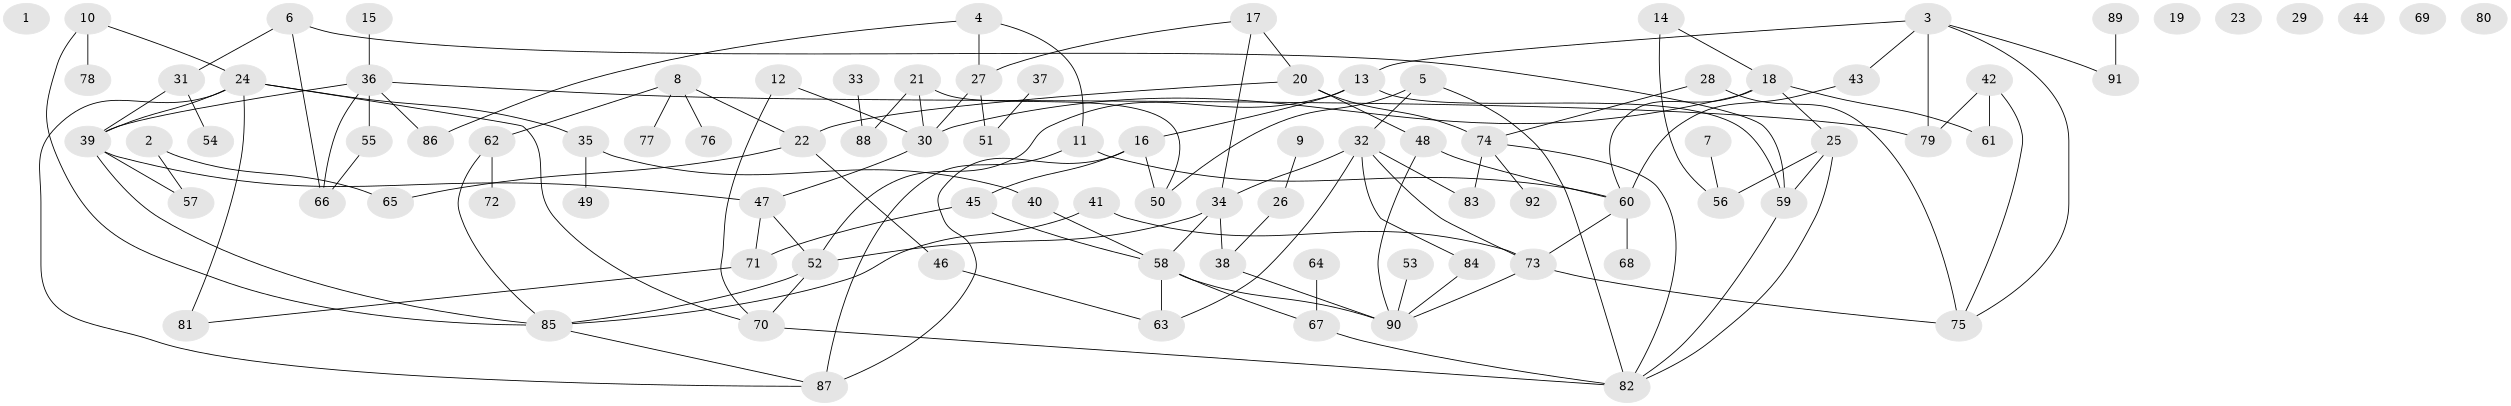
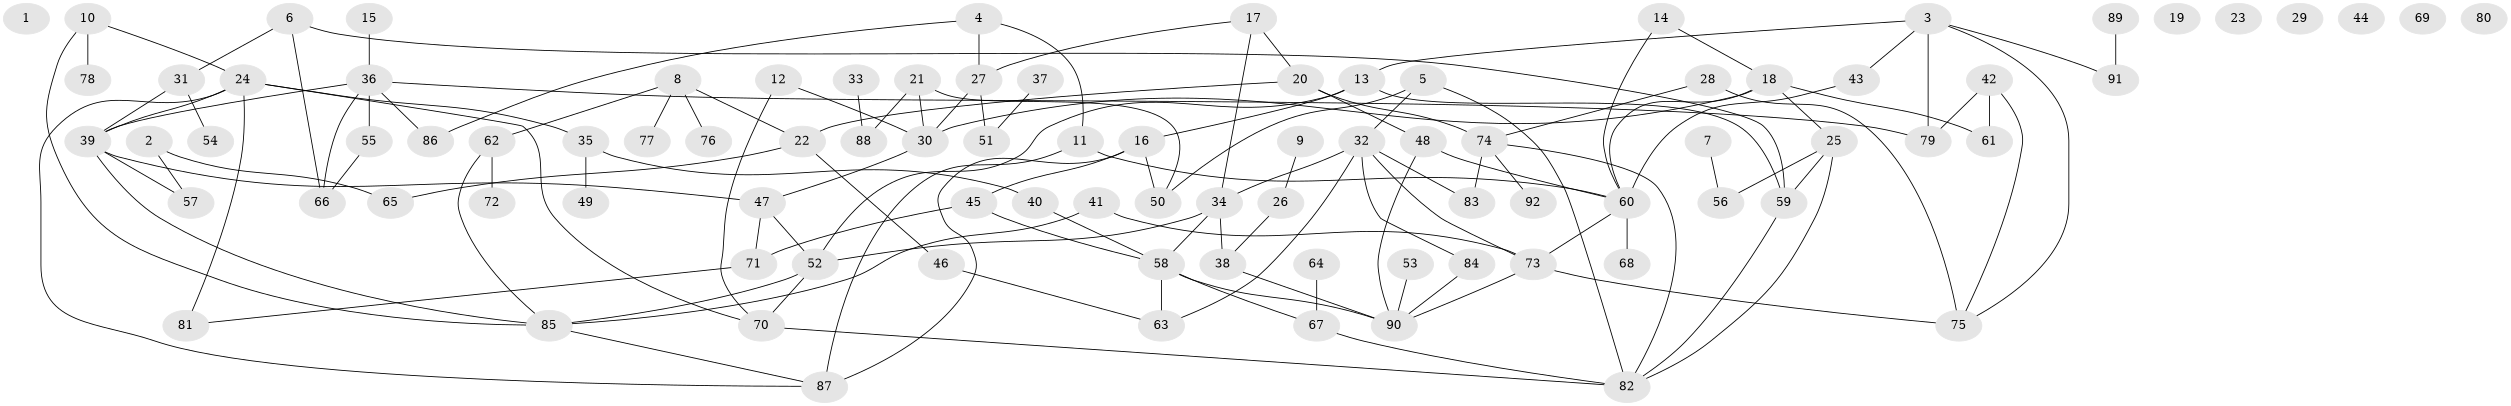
edge "14" -- "56": now "14" -- "60"
